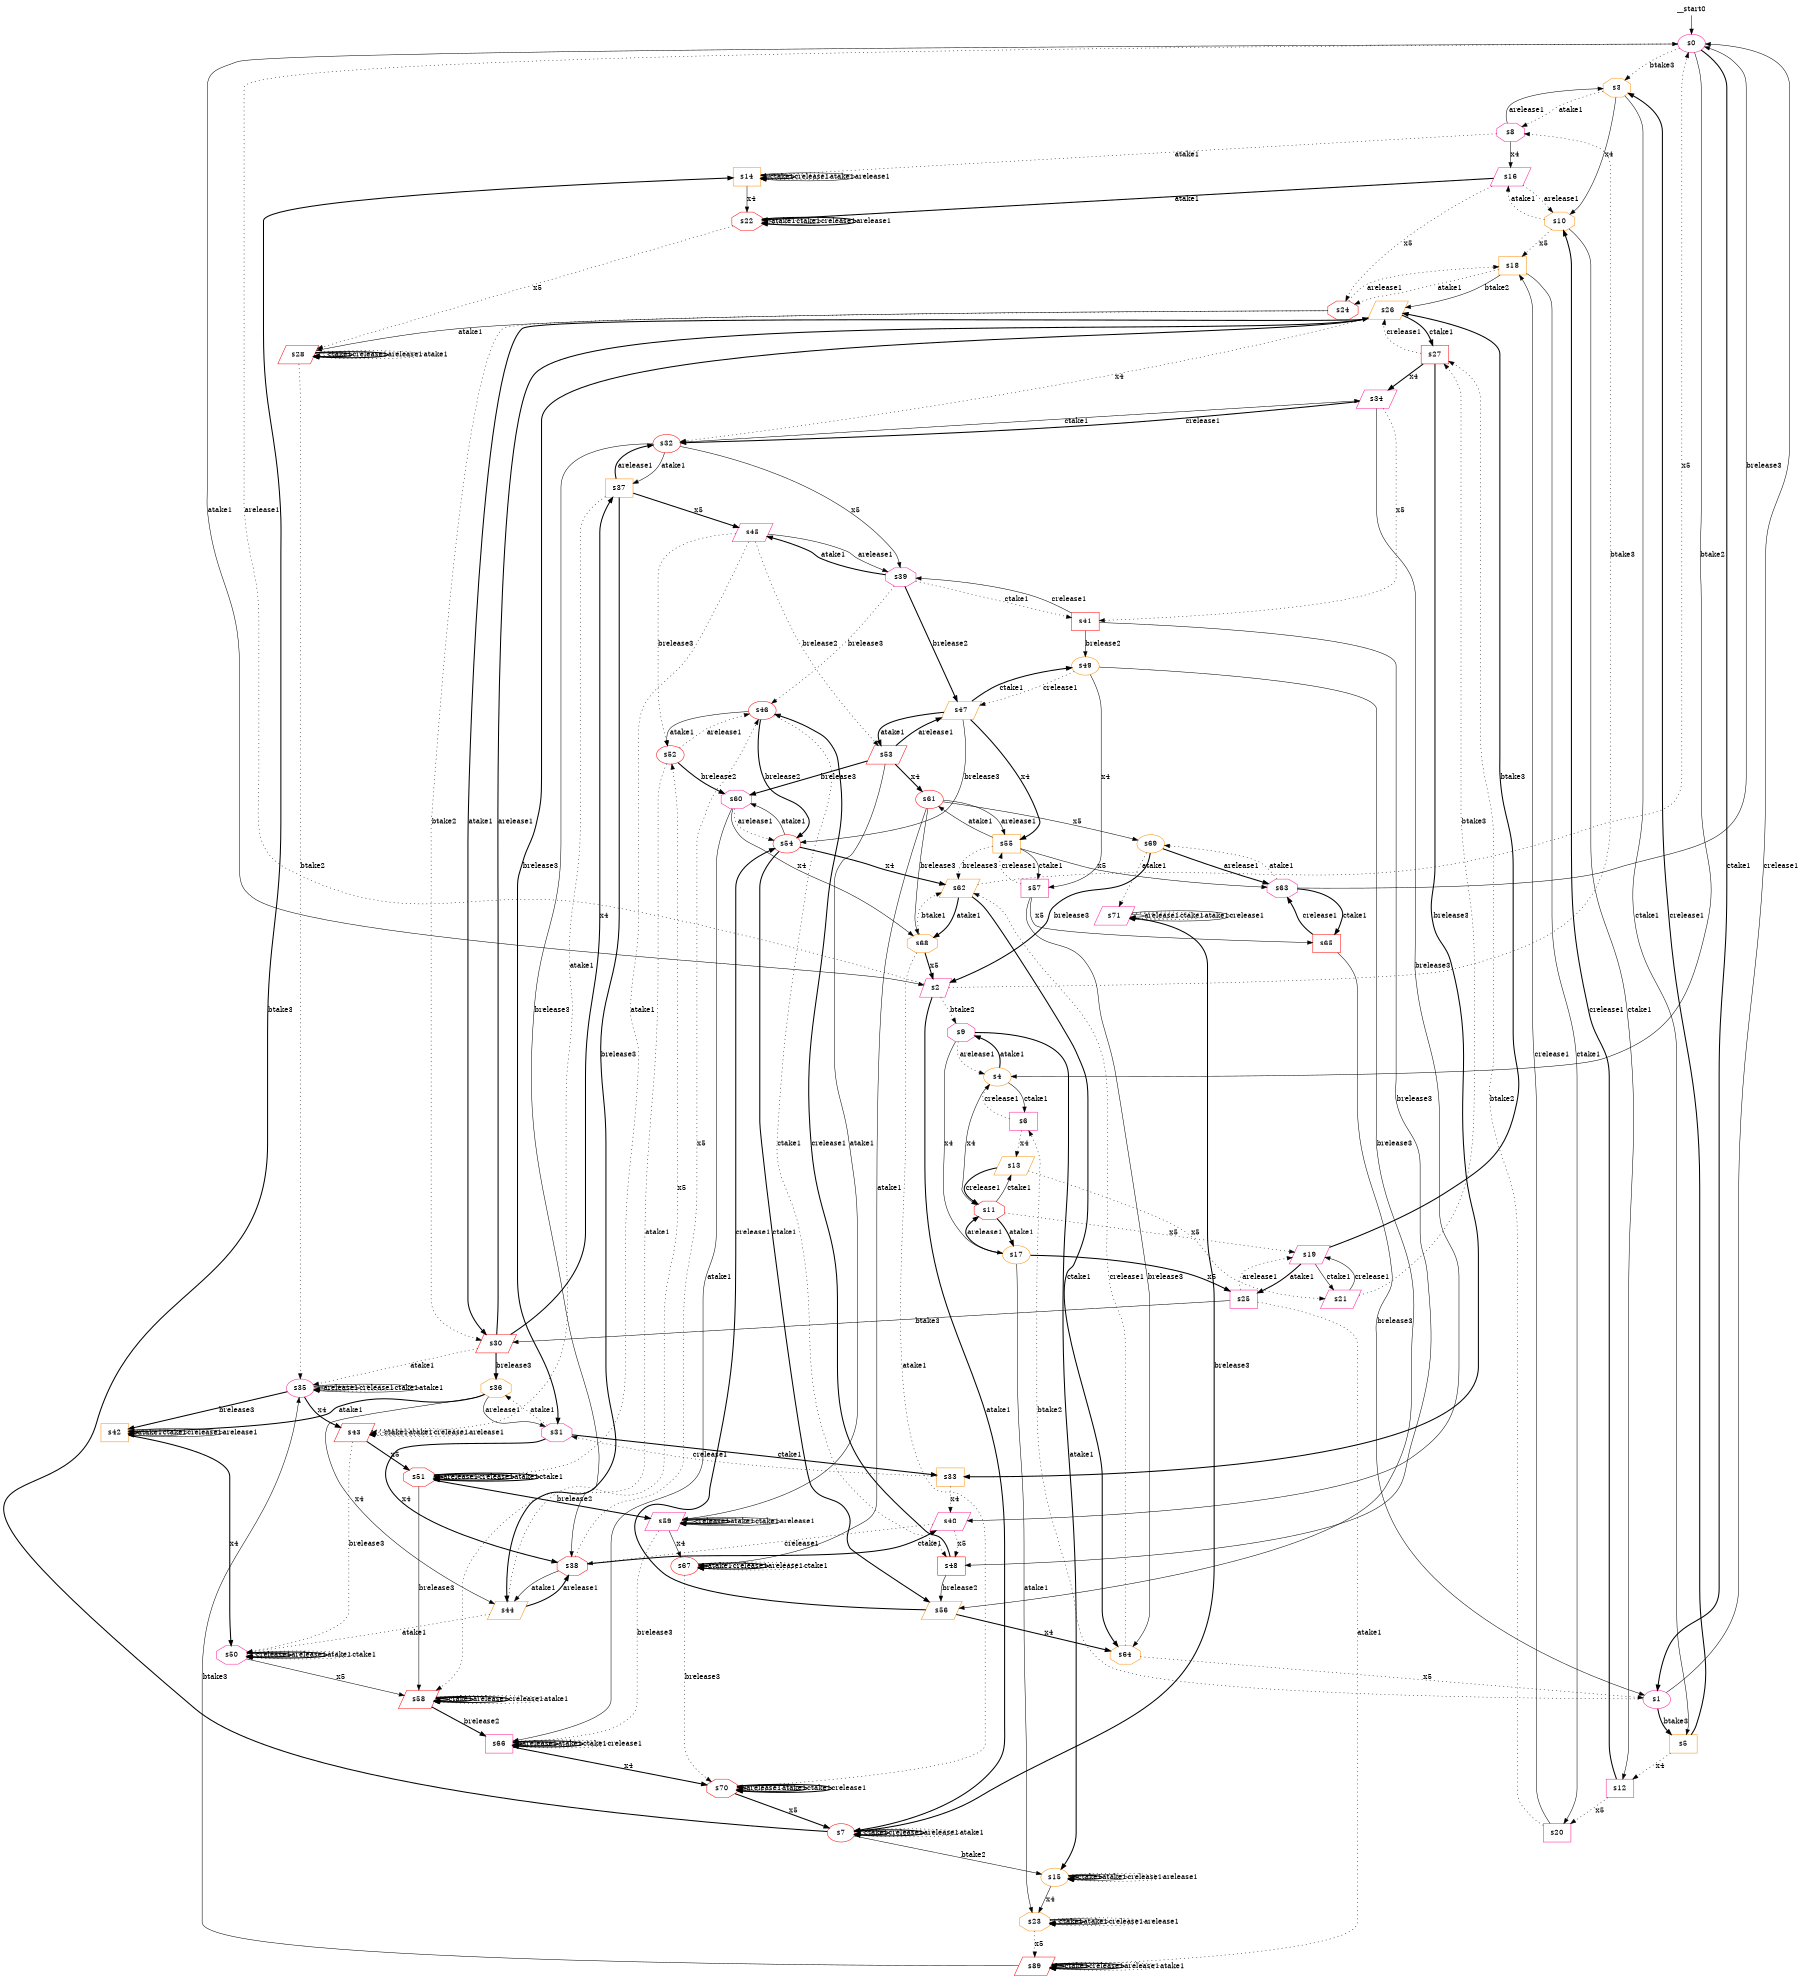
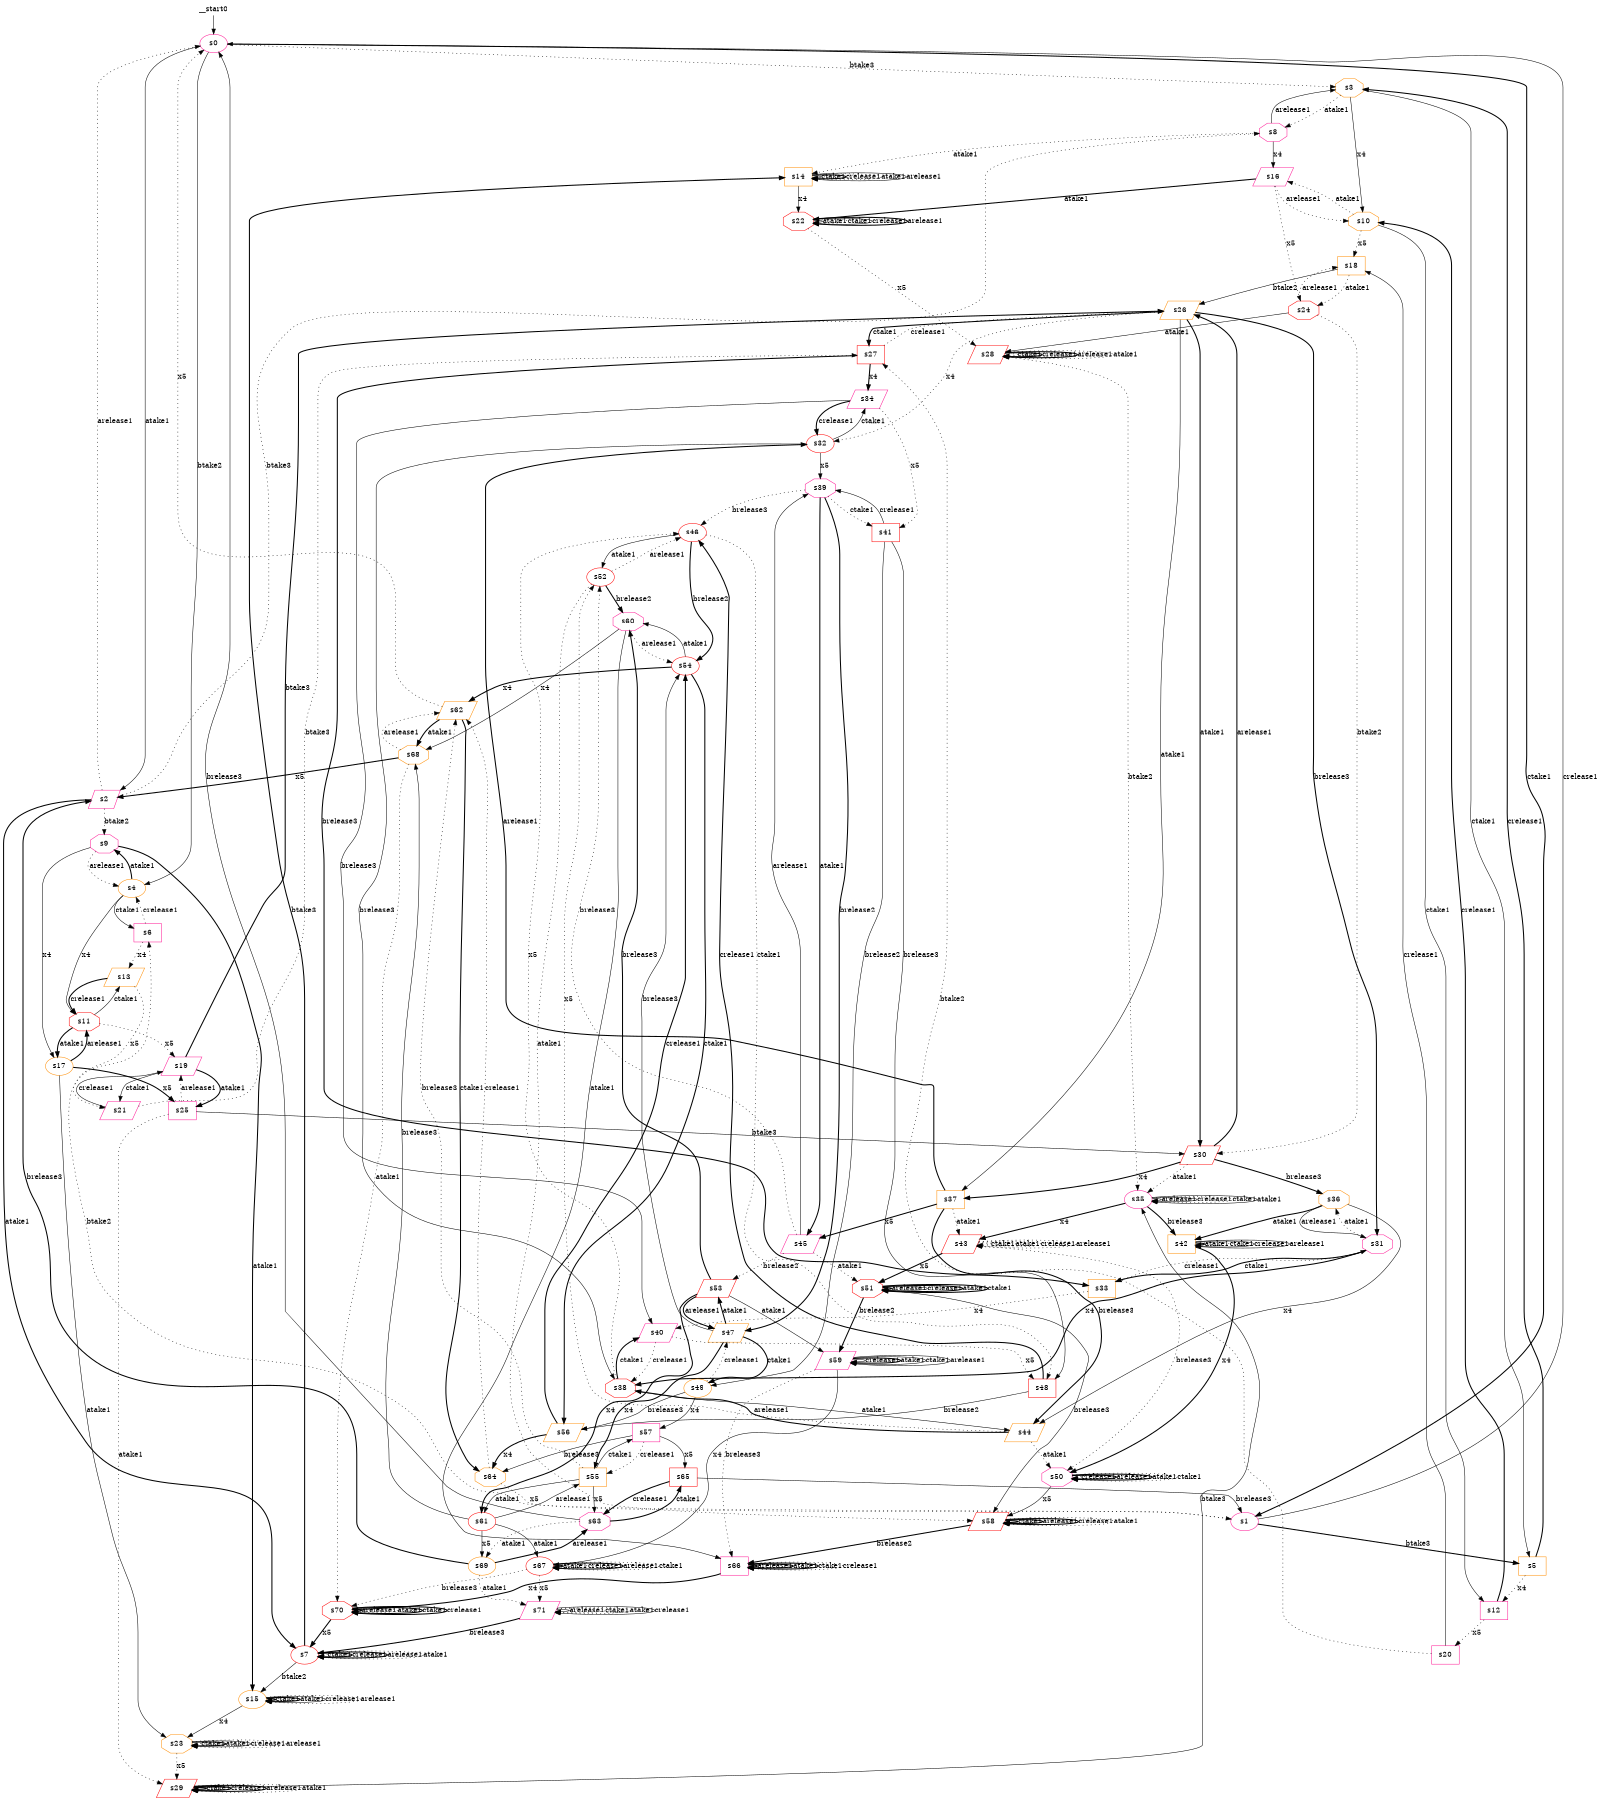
edge "s32" -> "s37": now "s26" -> "s37"
edge "s68" -> "s62": label "btake1" -> "arelease1"
edge "s18" -> "s20": removed, label "ctake1"
edge "s67" -> "s71": added, label "x5"
node "s89": label "s89" -> "s29"
